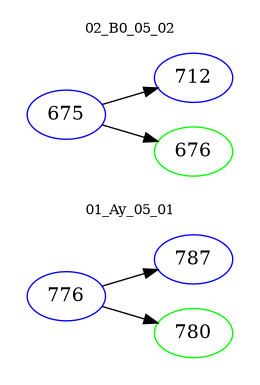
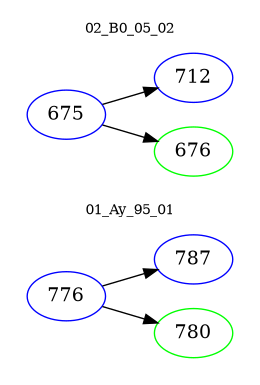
cluster "01_Ay_05_01": label "01_Ay_05_01" -> "01_Ay_95_01"
